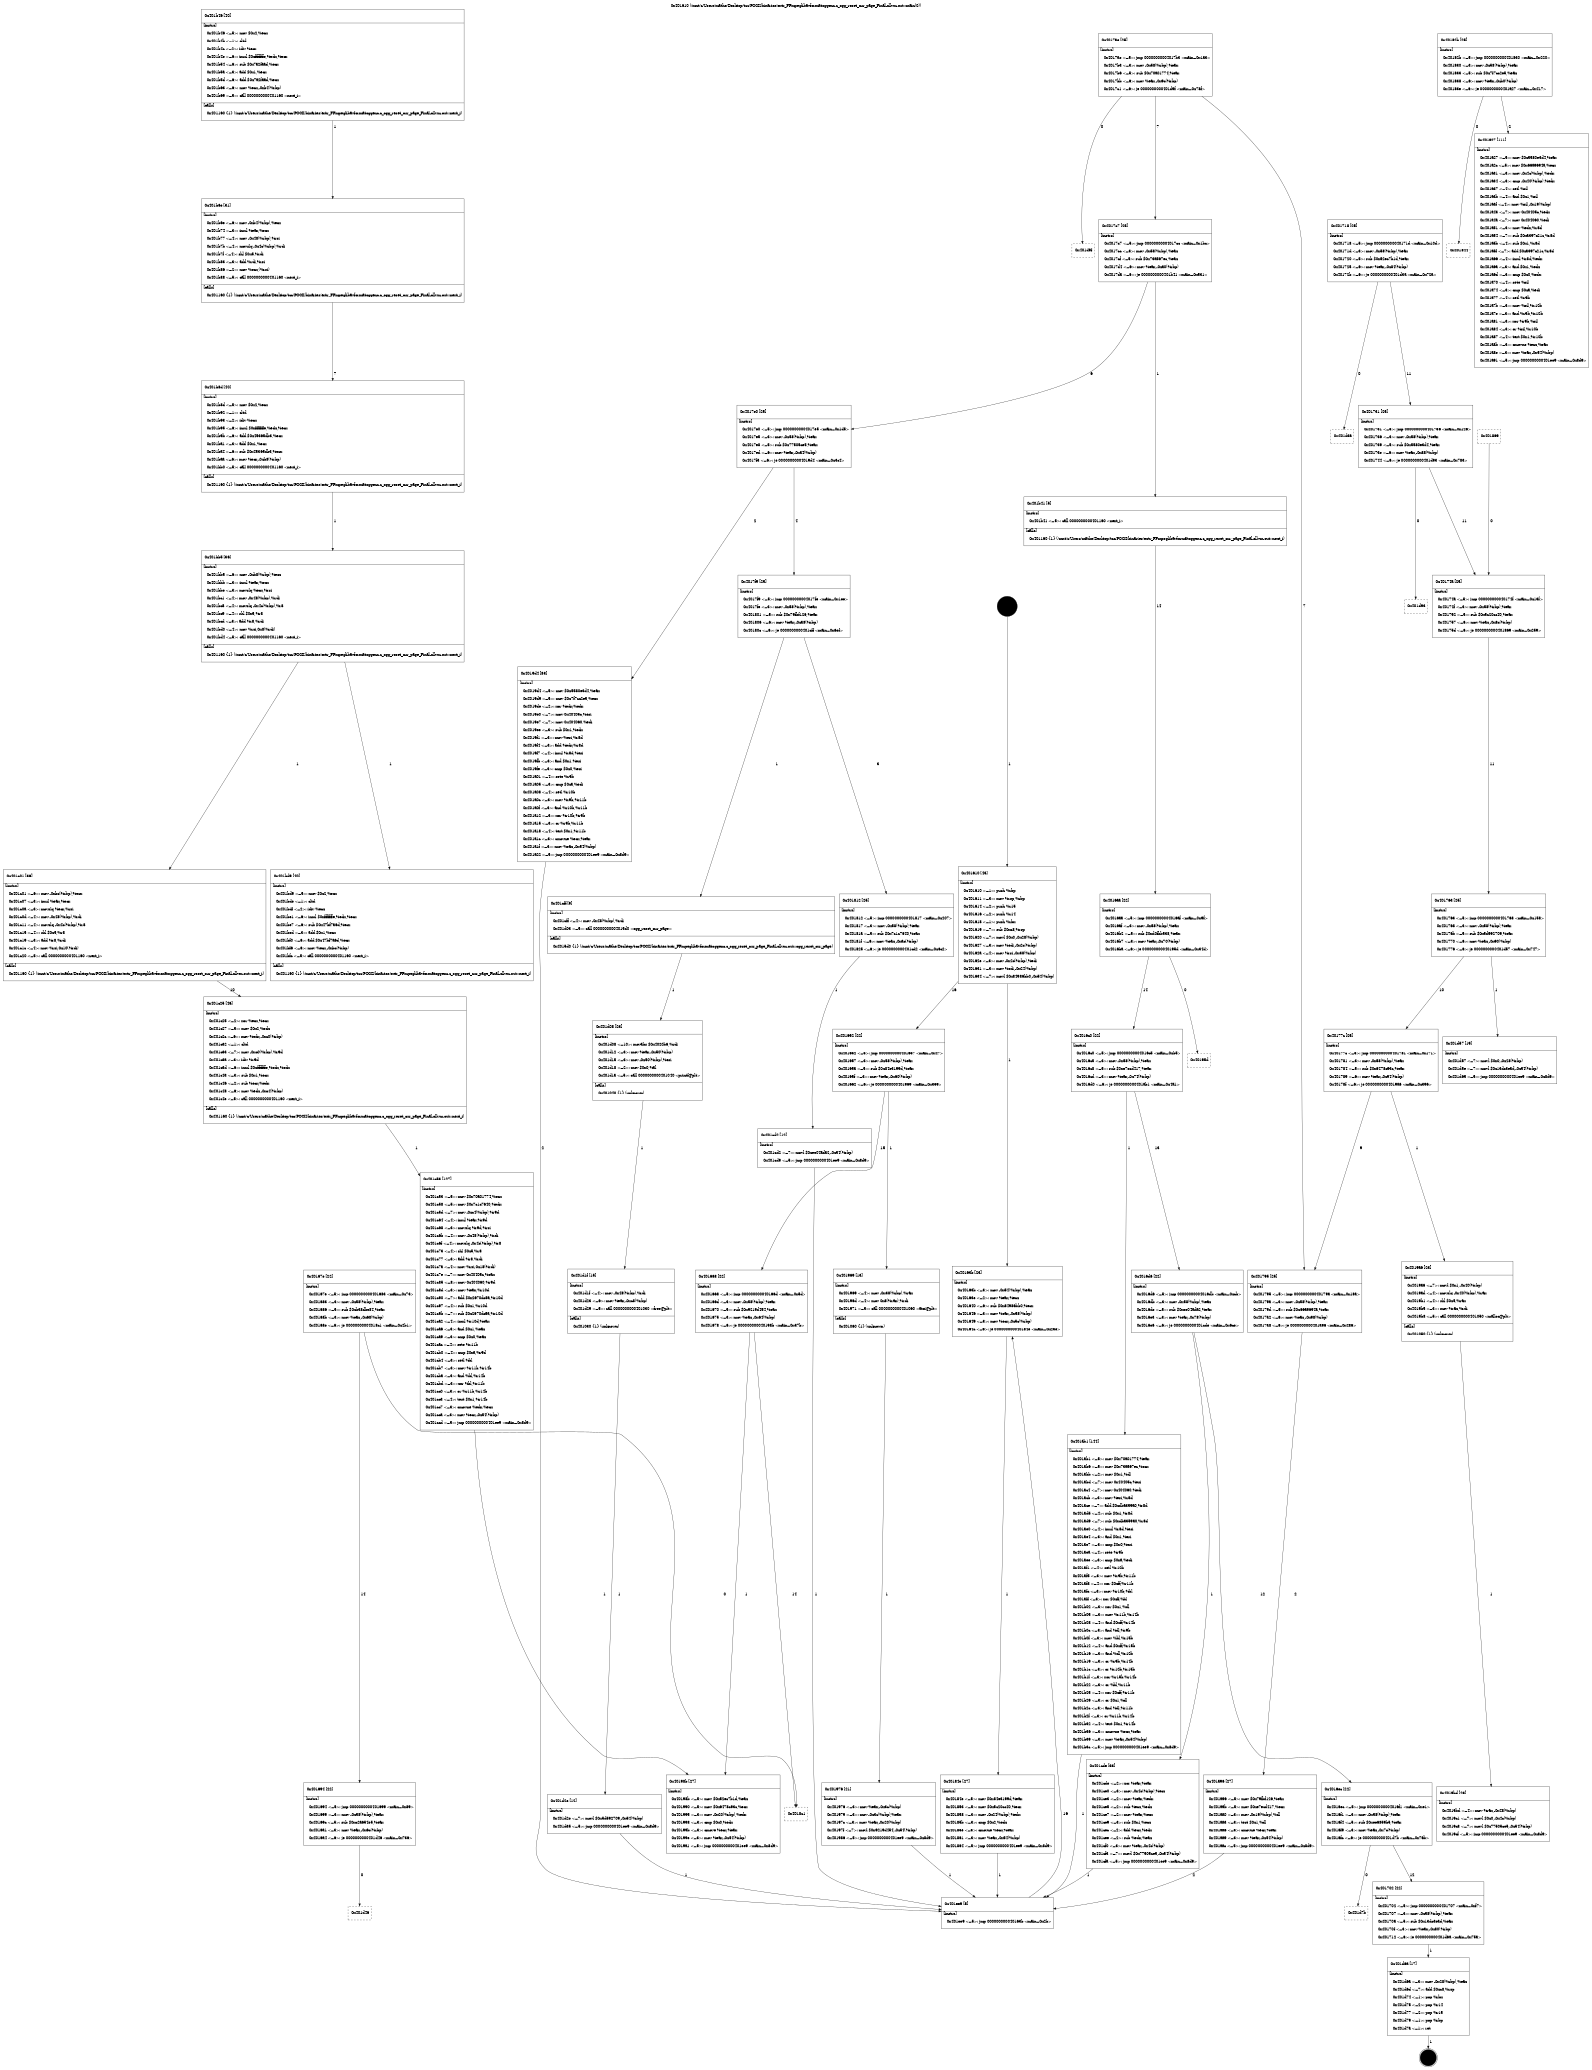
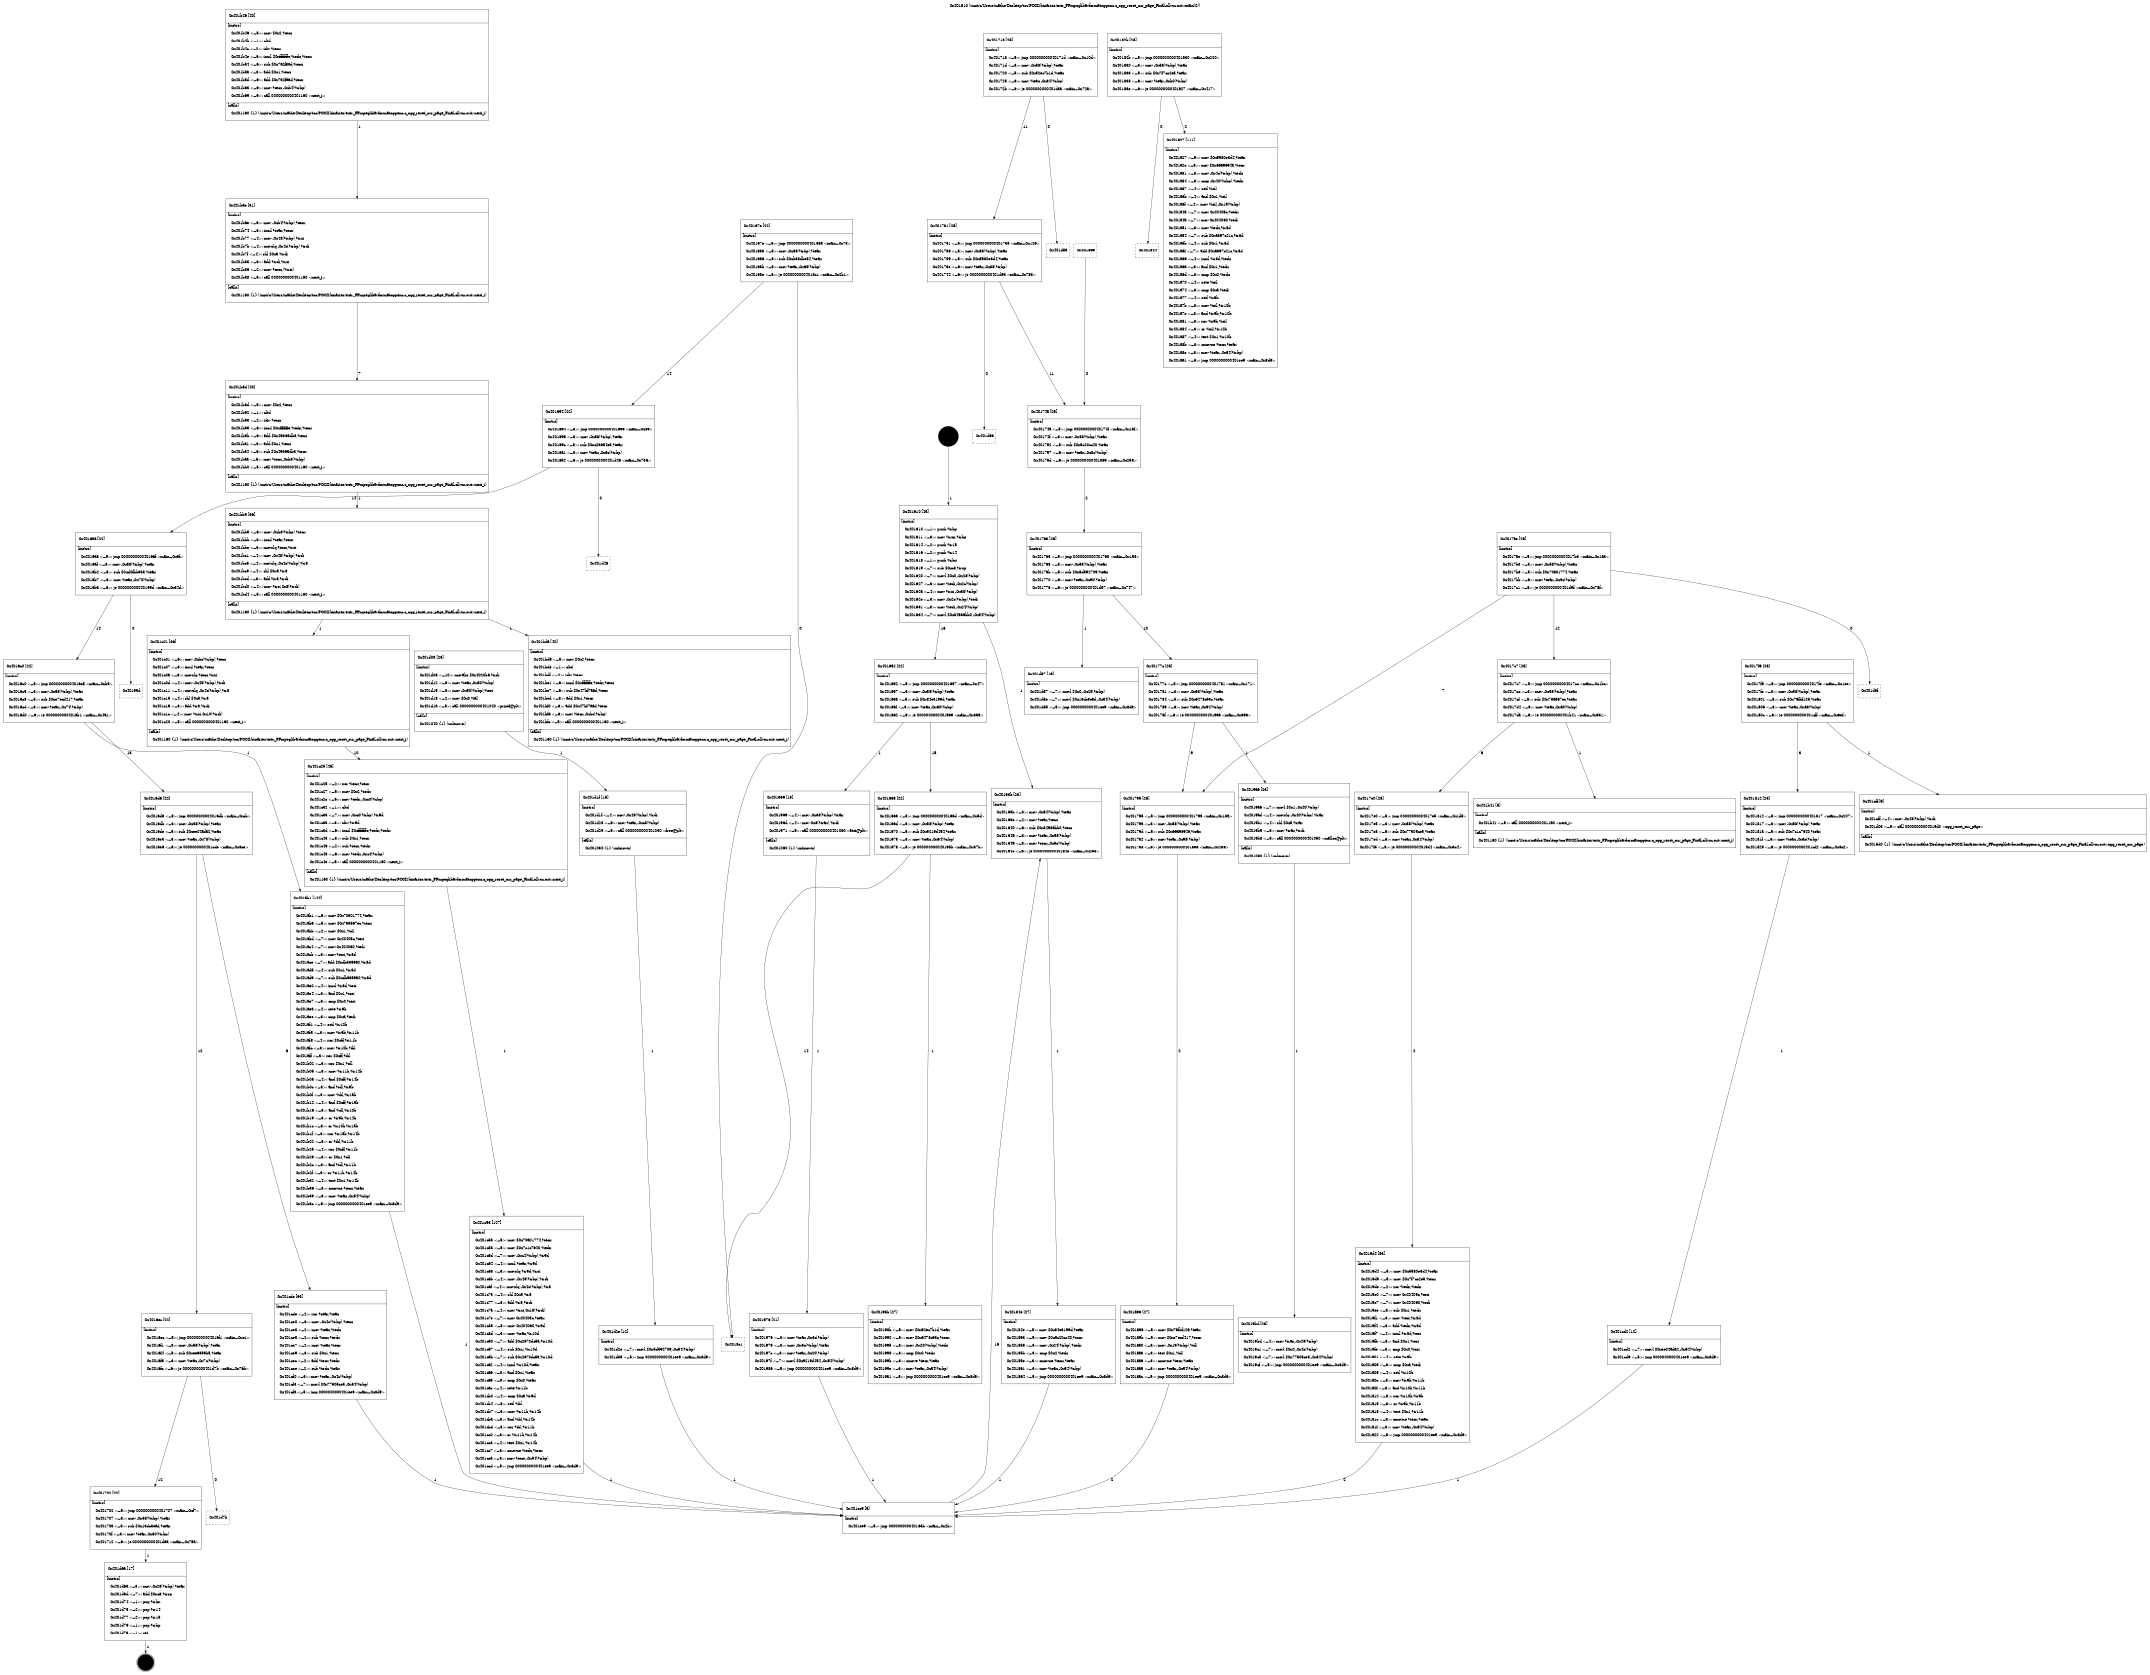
edge "0x4017ae [25]" -> "0x4017c7 [25]": label " 7" -> " 12"
edge "0x4017e0 [25]" -> "0x4017f9 [25]": removed, label "4"
edge "0x401b41 [5]" -> "0x4016aa [22]": now "0x401694 [22]" -> "0x4016aa [22]"
edge "0x40174a [25]" -> "0x401763 [25]": label " 11" -> " 2"
edge "0x401cff [9]" -> "0x401d08 [23]": removed, label "1"
edge "0x4016d6 [22]" -> "0x401cde [33]": label " 1" -> " 6"
edge "0x401c53 [127]" -> "0x40198b [27]": now "0x401c53 [127]" -> "0x401ee9 [5]"
